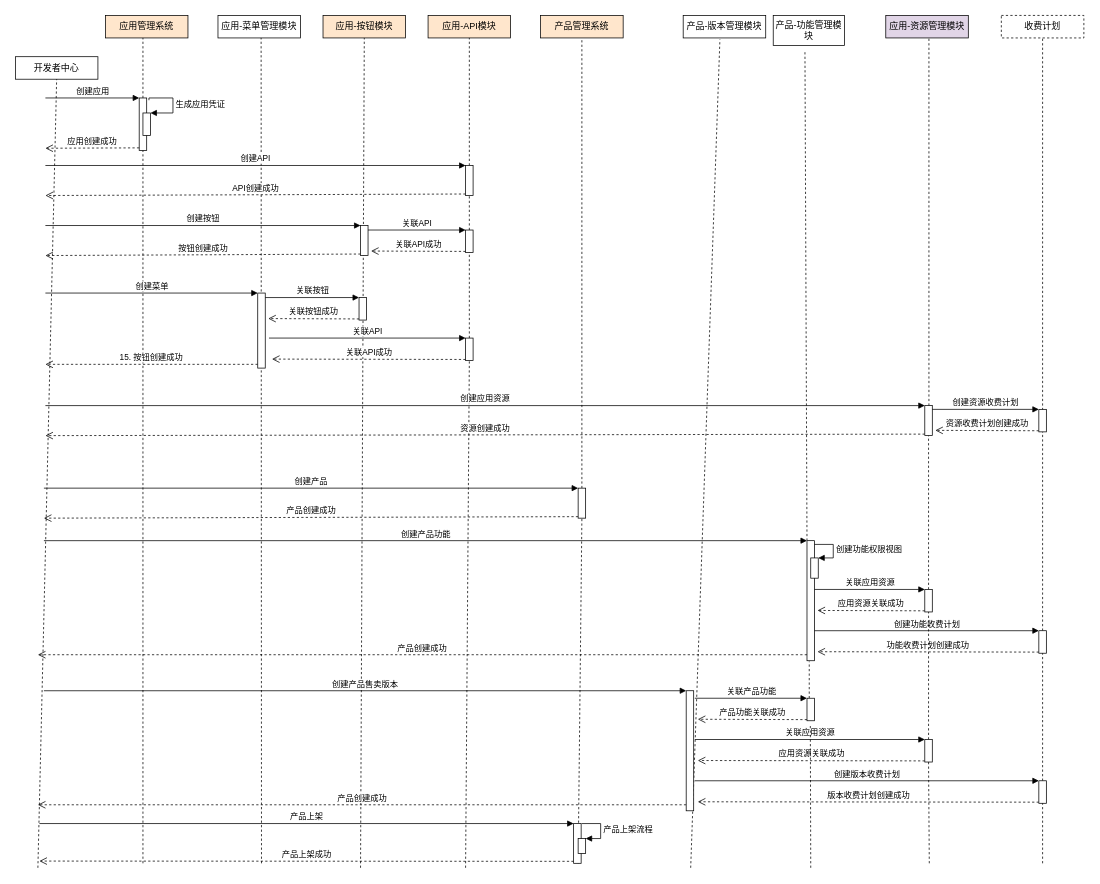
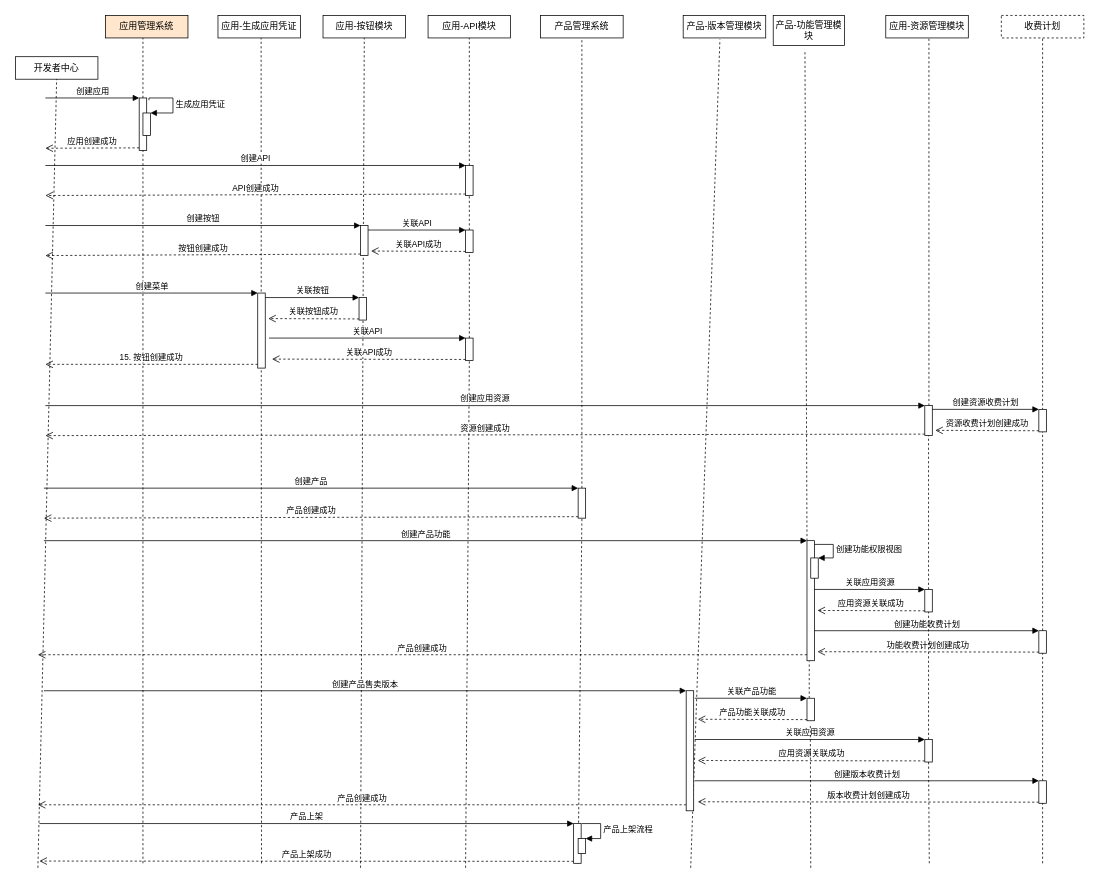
node "应用-菜单管理模块": label "应用-菜单管理模块" -> "应用-生成应用凭证"
node "应用-按钮模块": fillcolor #ffe6cc -> #ffffff
node "应用-API模块": fillcolor #ffe6cc -> #ffffff
node "产品管理系统": fillcolor #ffe6cc -> #ffffff
node "应用-资源管理模块": fillcolor #e1d5e7 -> #ffffff
